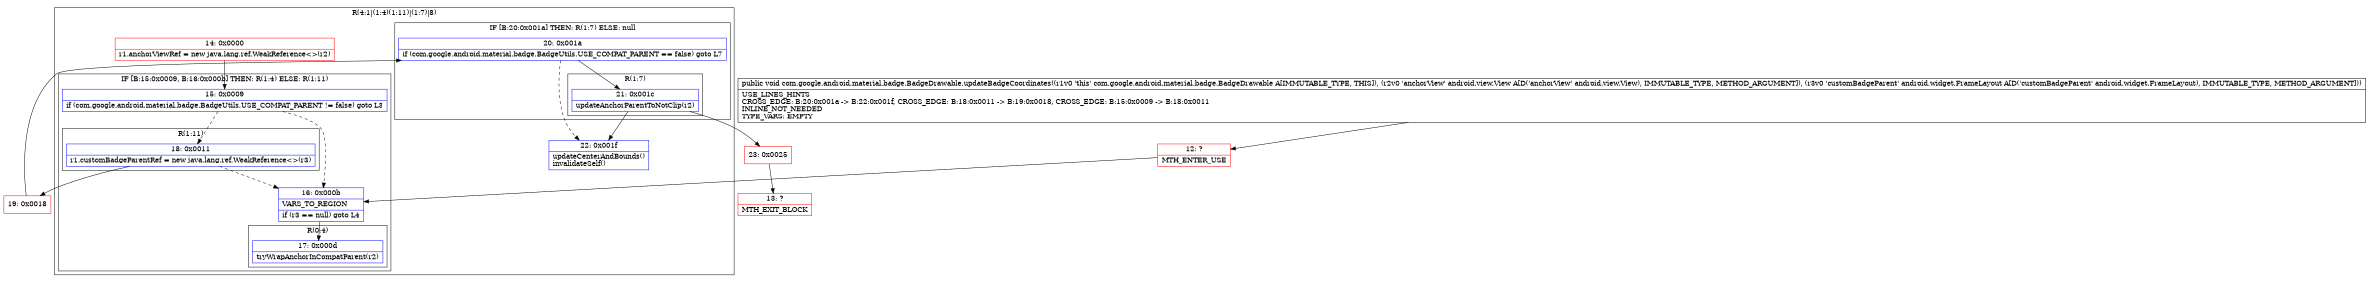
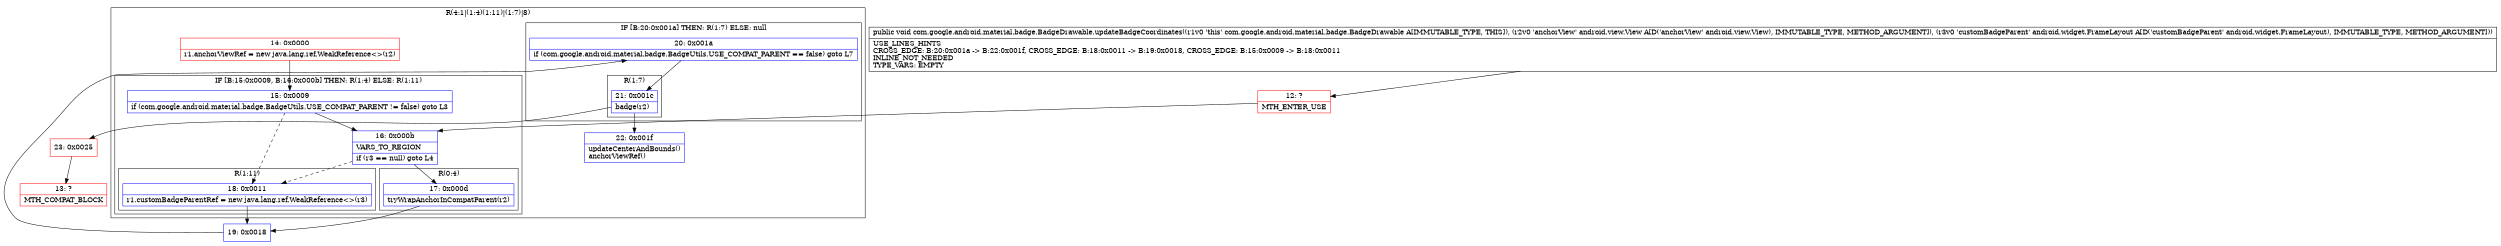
edge "20: 0x001a" -> "22: 0x001f": removed
node "21: 0x001c": text "updateAnchorParentToNotClip(r2)" -> "badge(r2)"
edge "15: 0x0009" -> "16: 0x000b": style dashed -> solid
node "22: 0x001f": text "invalidateSelf()" -> "anchorViewRef()"
edge "18: 0x0011" -> "16: 0x000b": reversed
node "19: 0x0018": color red -> blue
node "13: ?": text "MTH_EXIT_BLOCK" -> "MTH_COMPAT_BLOCK"
edge "17: 0x000d" -> "19: 0x0018": added
